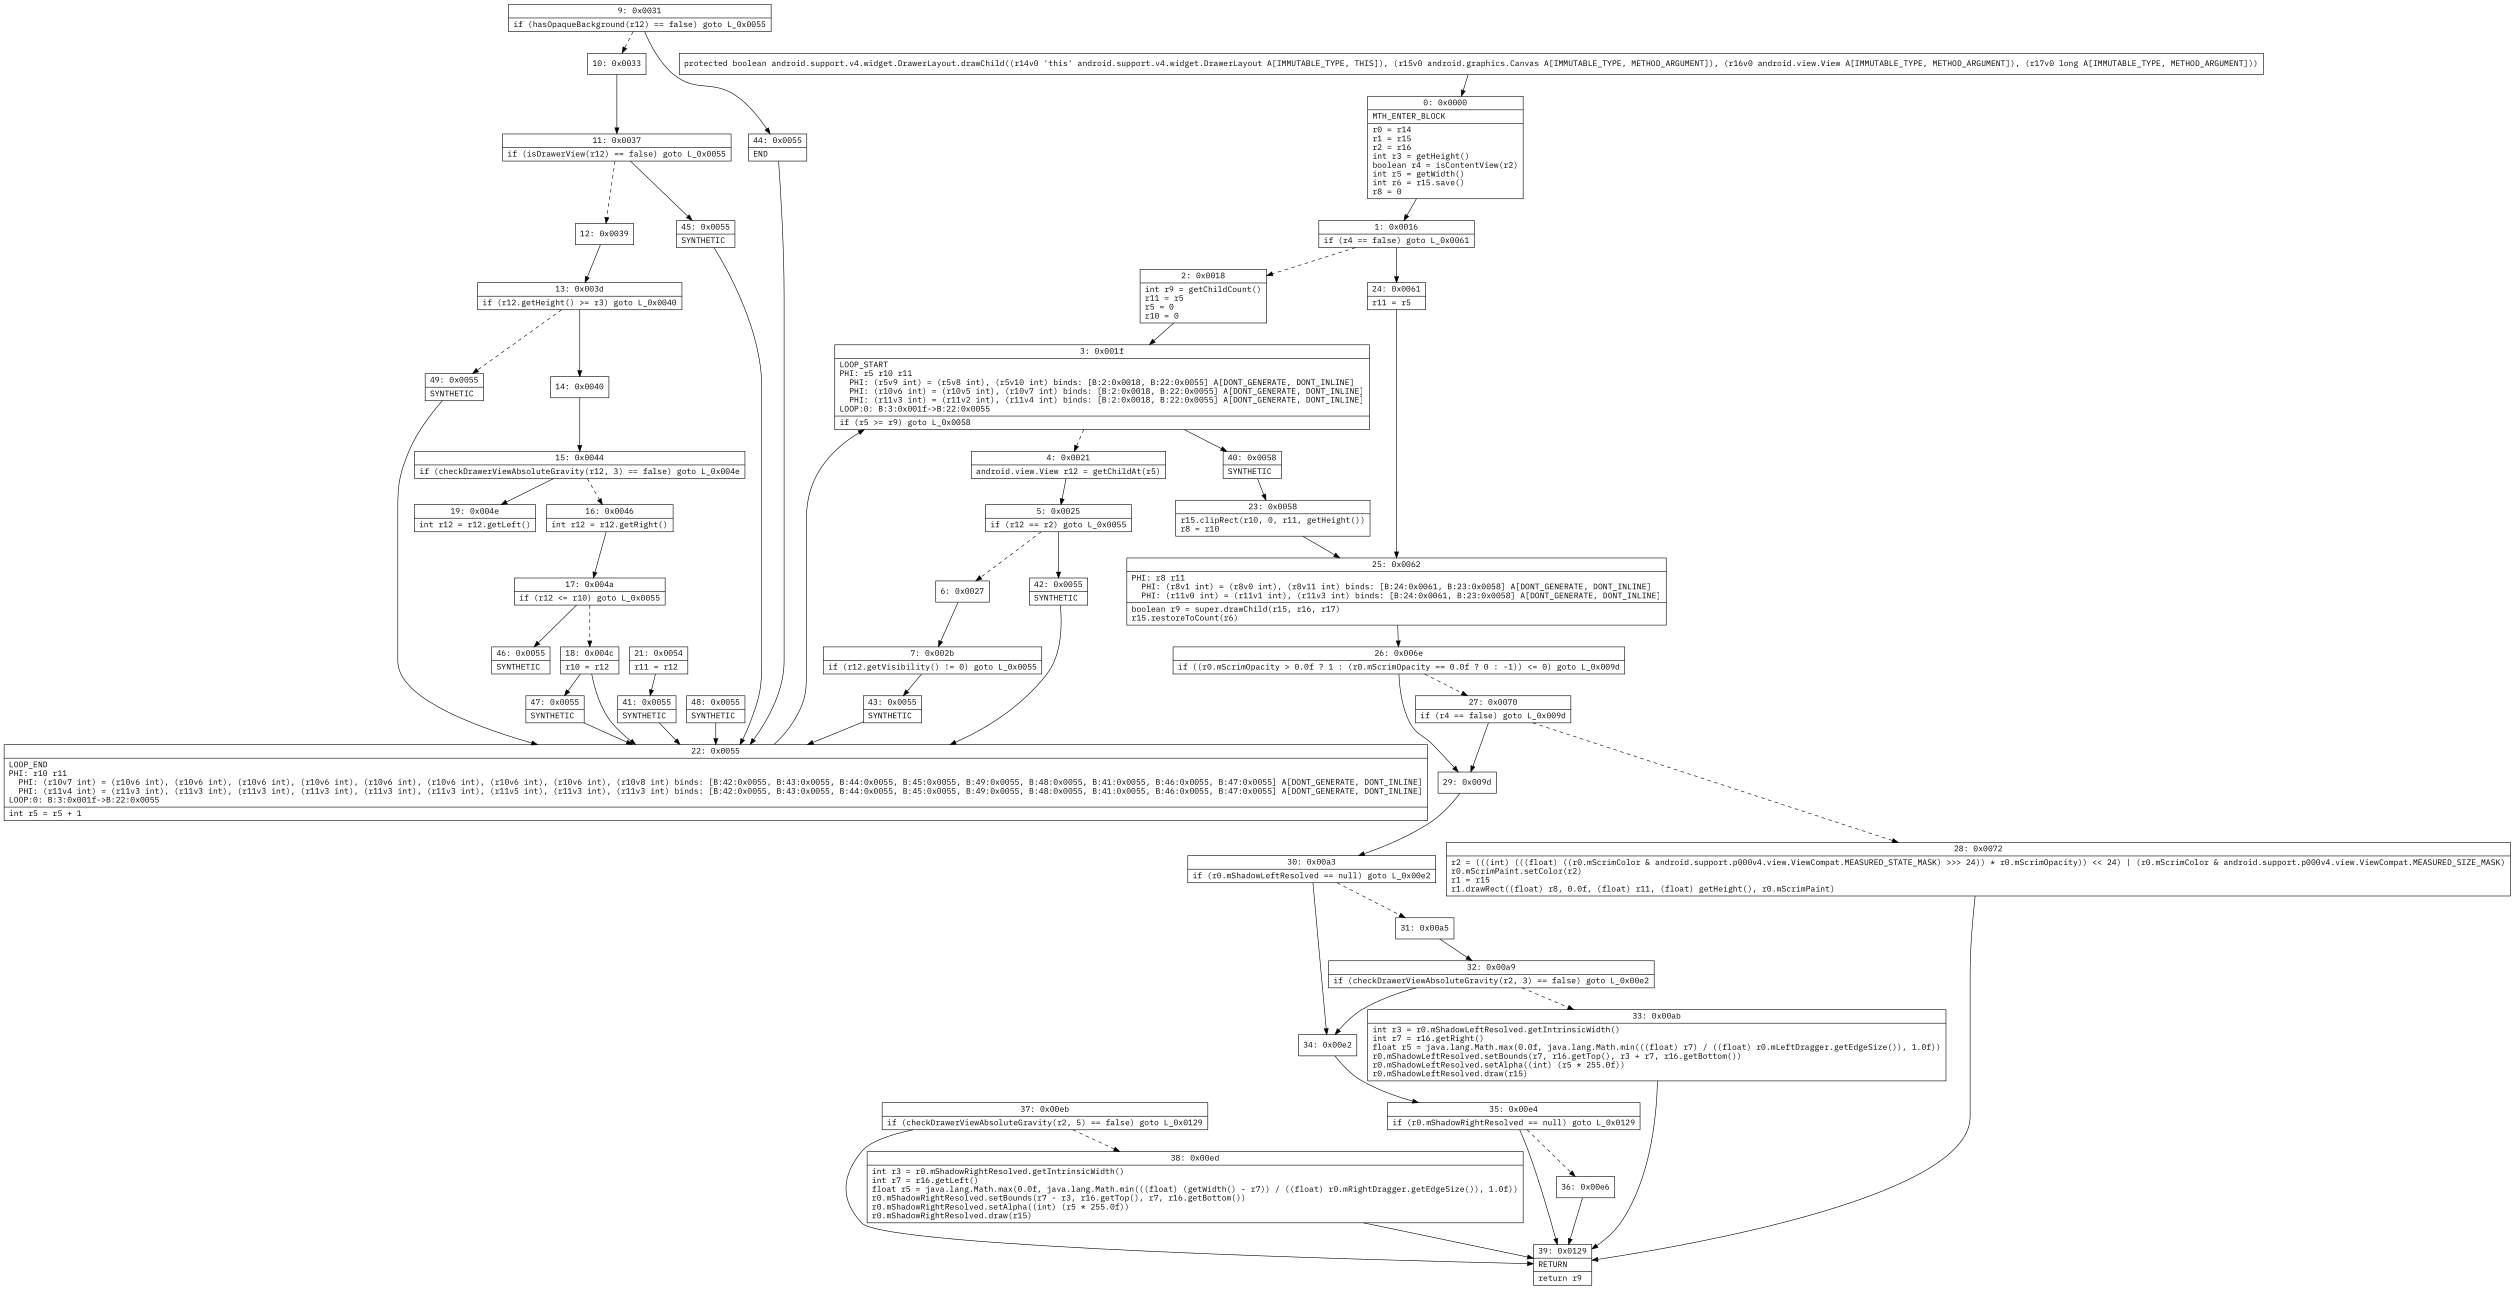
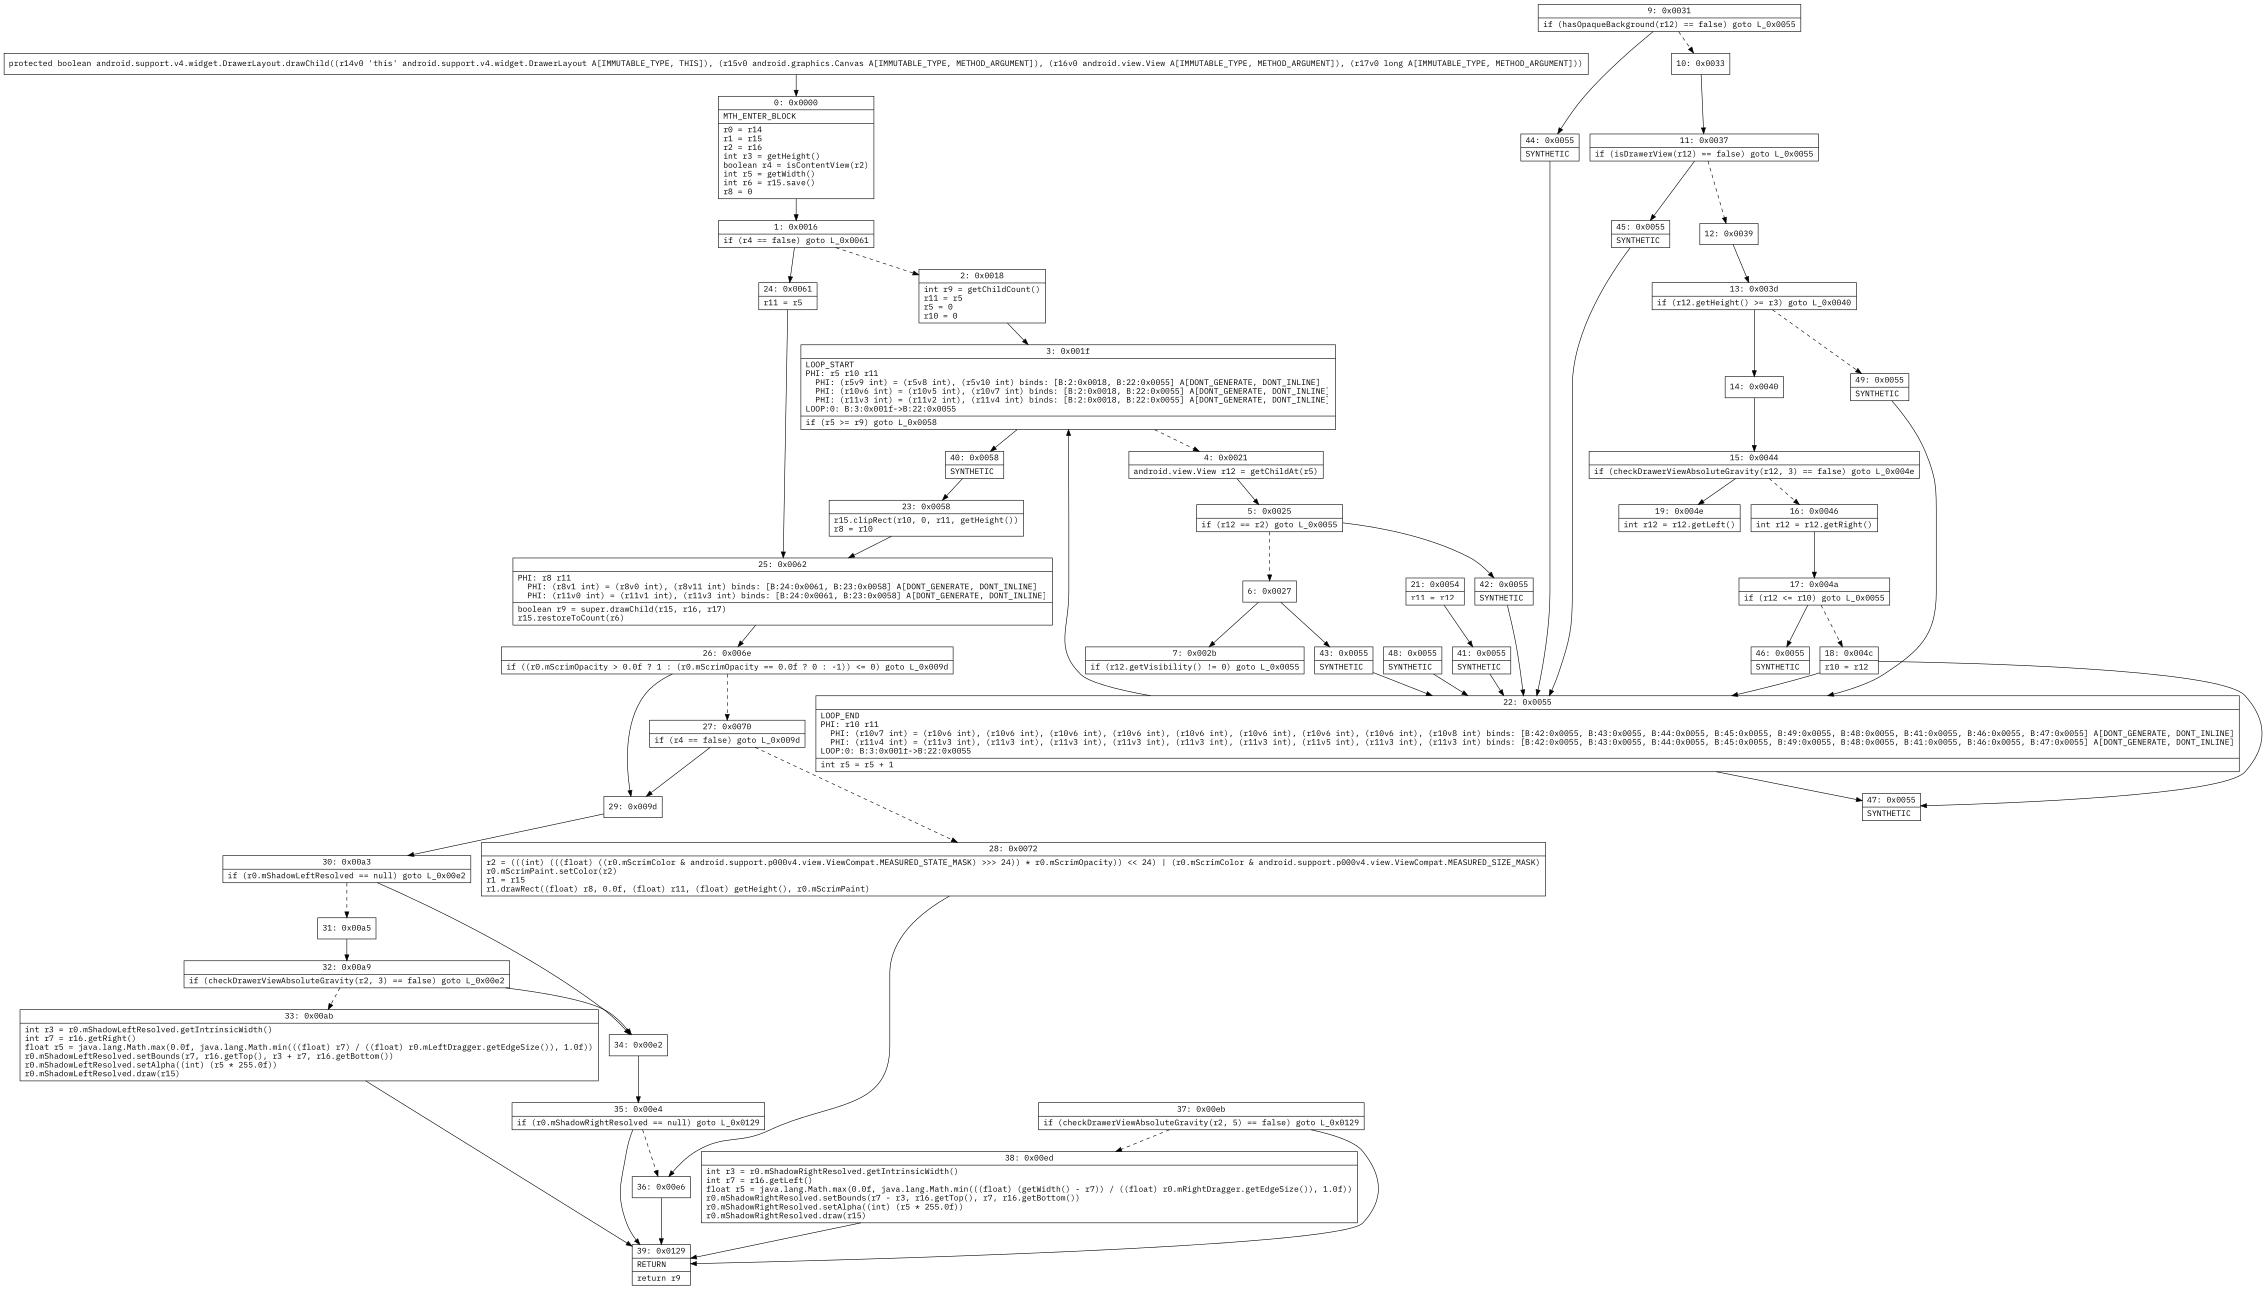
node "44: 0x0055": text "END" -> "SYNTHETIC"
edge "7: 0x002b" -> "43: 0x0055": now "6: 0x0027" -> "43: 0x0055"
edge "47: 0x0055" -> "22: 0x0055": reversed
edge "28: 0x0072" -> "39: 0x0129": now "28: 0x0072" -> "36: 0x00e6"
